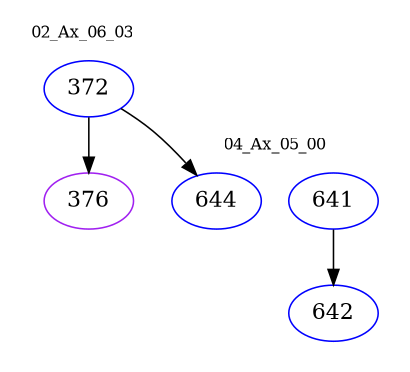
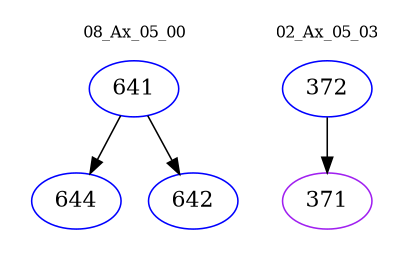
cluster "02_Ax_06_03": label "02_Ax_06_03" -> "02_Ax_05_03"
edge "372" -> "644": now "641" -> "644"
cluster "04_Ax_05_00": label "04_Ax_05_00" -> "08_Ax_05_00"
node "376": label "376" -> "371"
